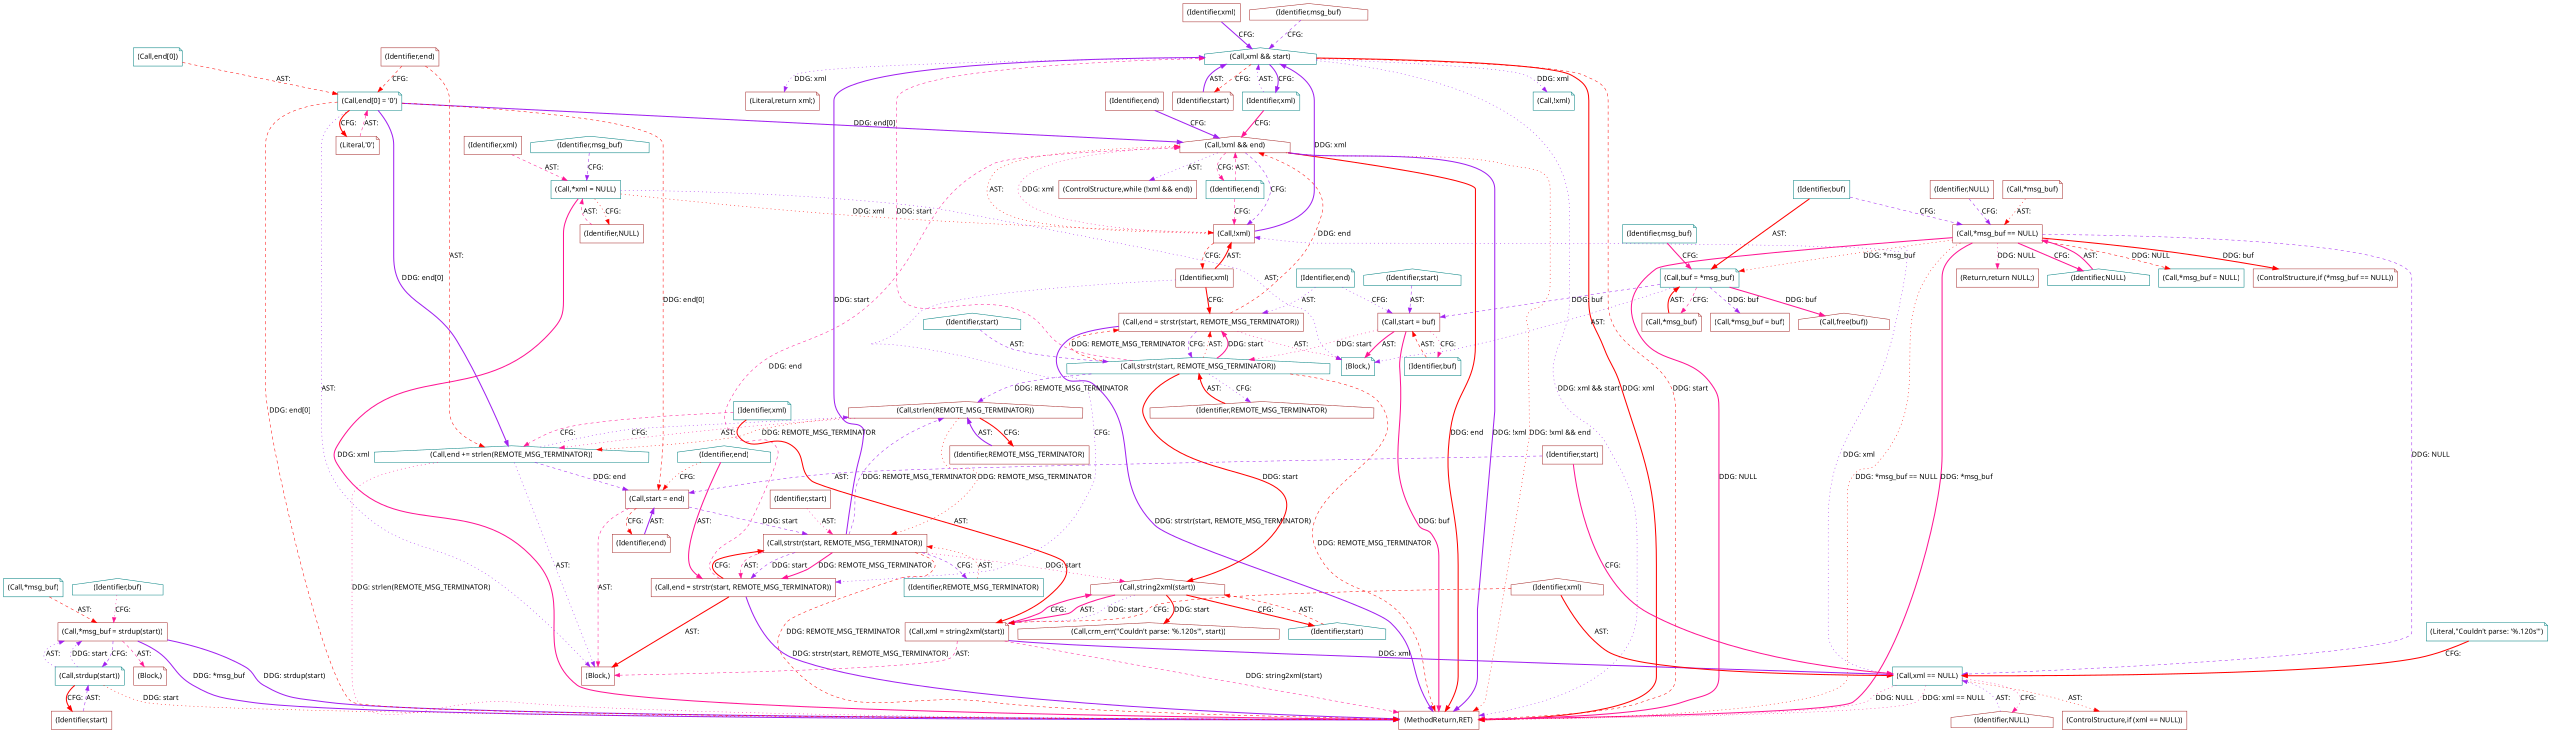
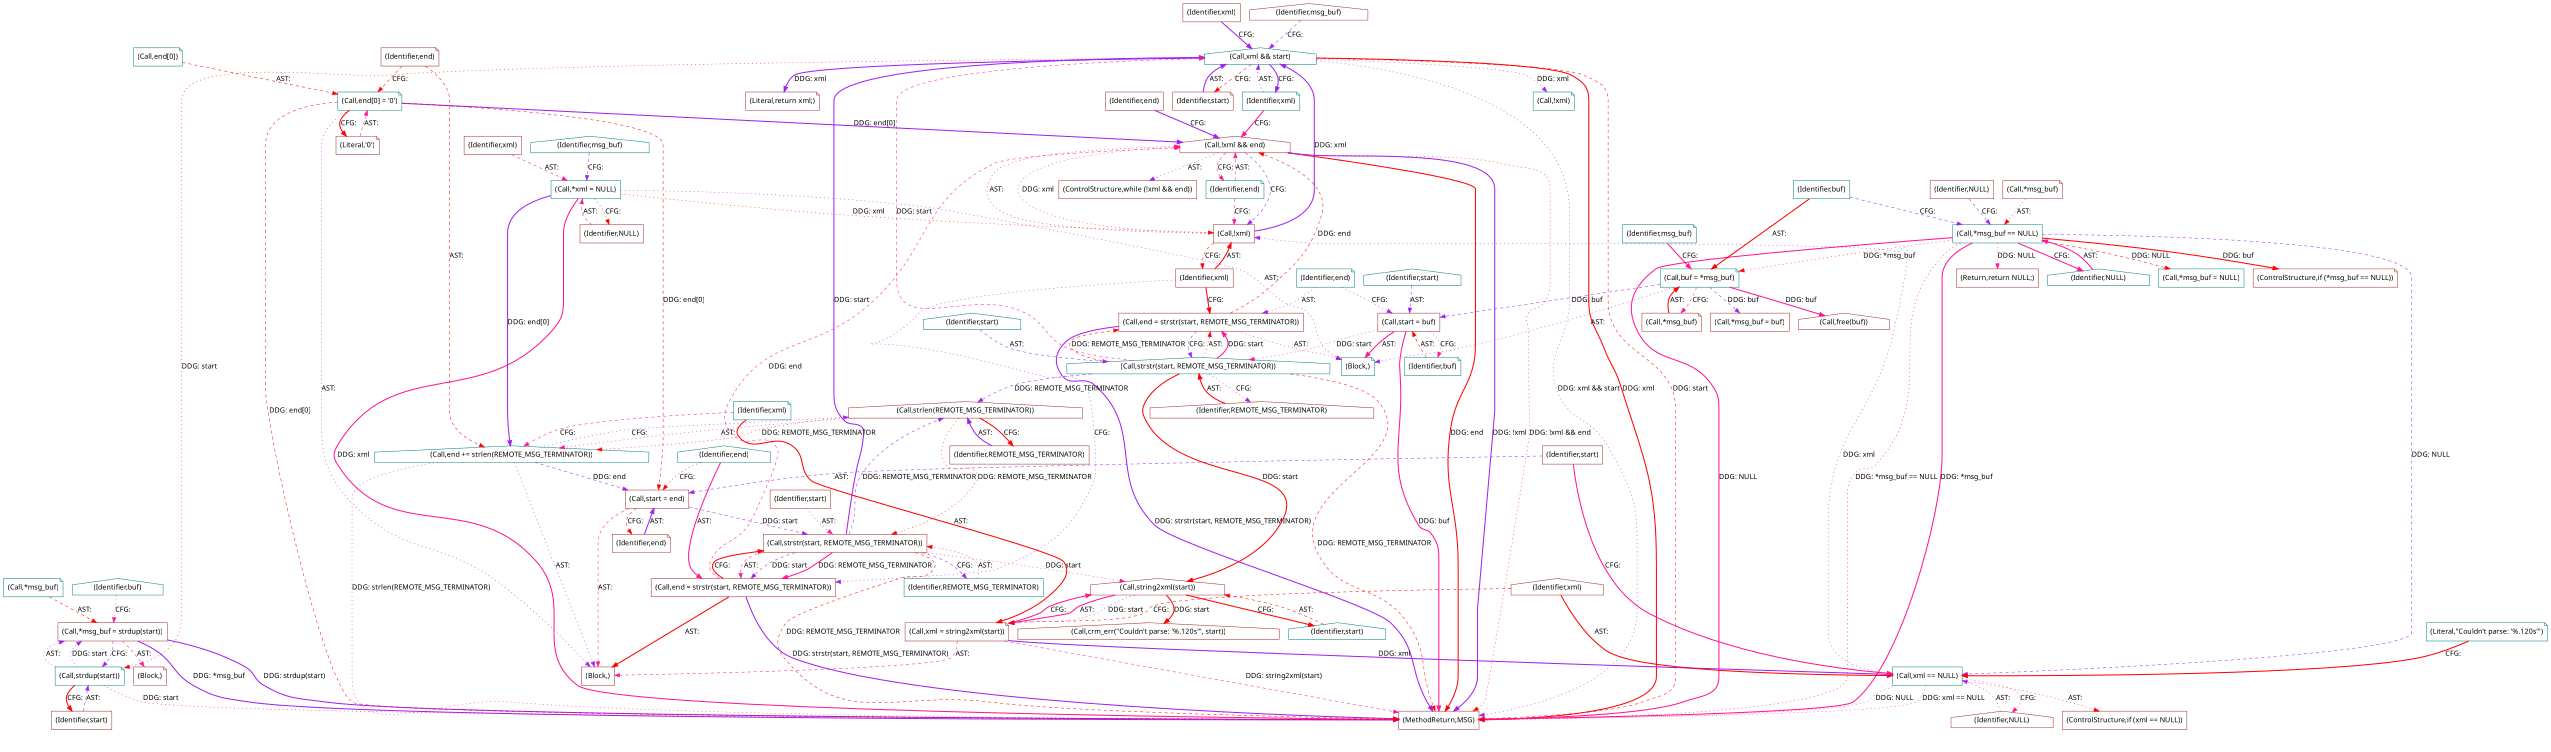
edge "(Call,xml && start)" -> "(Literal,return xml;)": style dotted -> bold
edge "(Call,xml && start)" -> "(Call,strdup(start))": added, label "DDG: start"
node "(Call,*msg_buf == NULL)": color brown -> teal
edge "(Call,end[0] = '0')" -> "(Call,end += strlen(REMOTE_MSG_TERMINATOR))": now "(Call,*xml = NULL)" -> "(Call,end += strlen(REMOTE_MSG_TERMINATOR))"
node "(MethodReturn,RET)": label "(MethodReturn,RET)" -> "(MethodReturn,MSG)"
